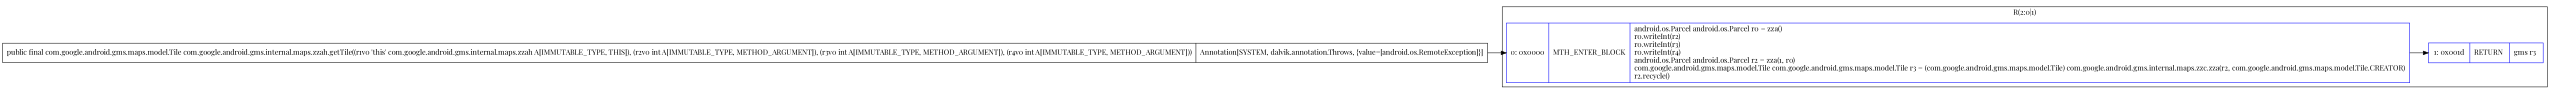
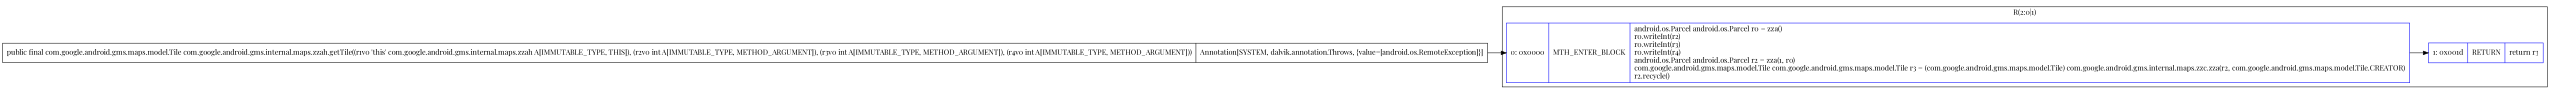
node "1: 0x001d": text "gms r3" -> "return r3"
